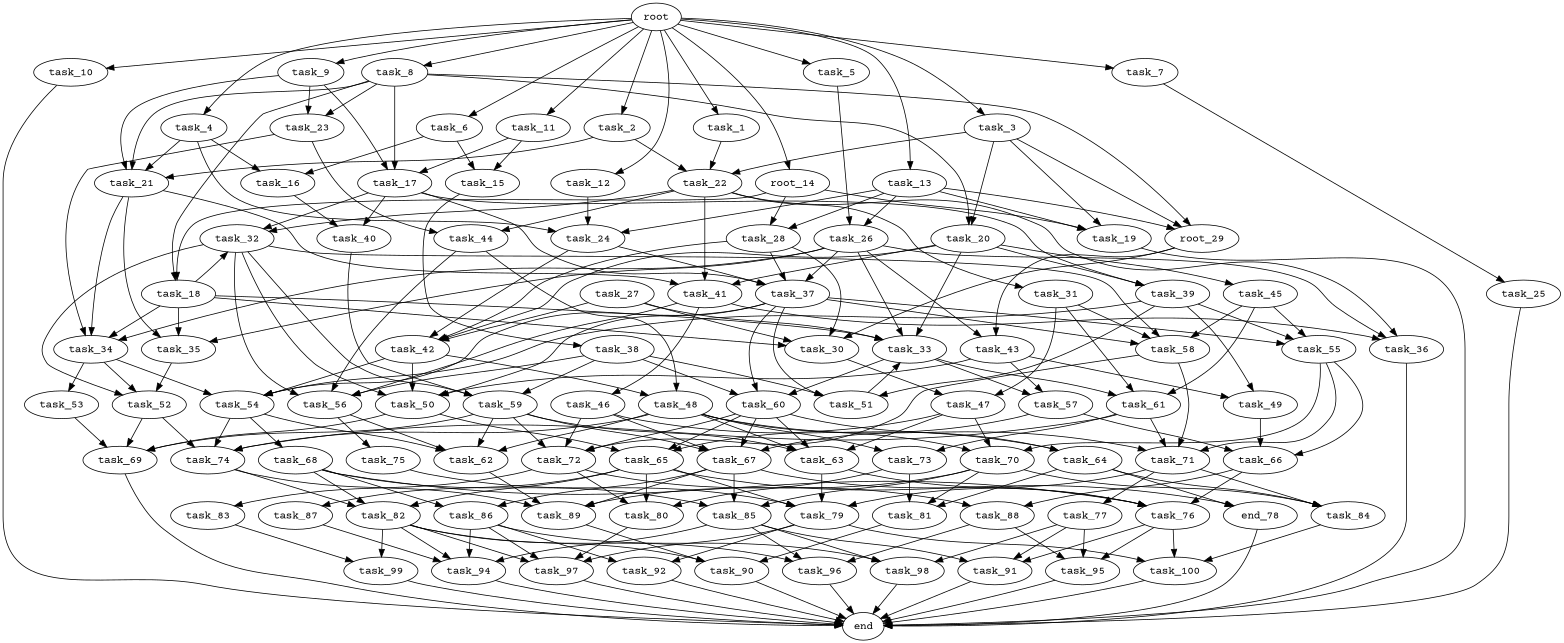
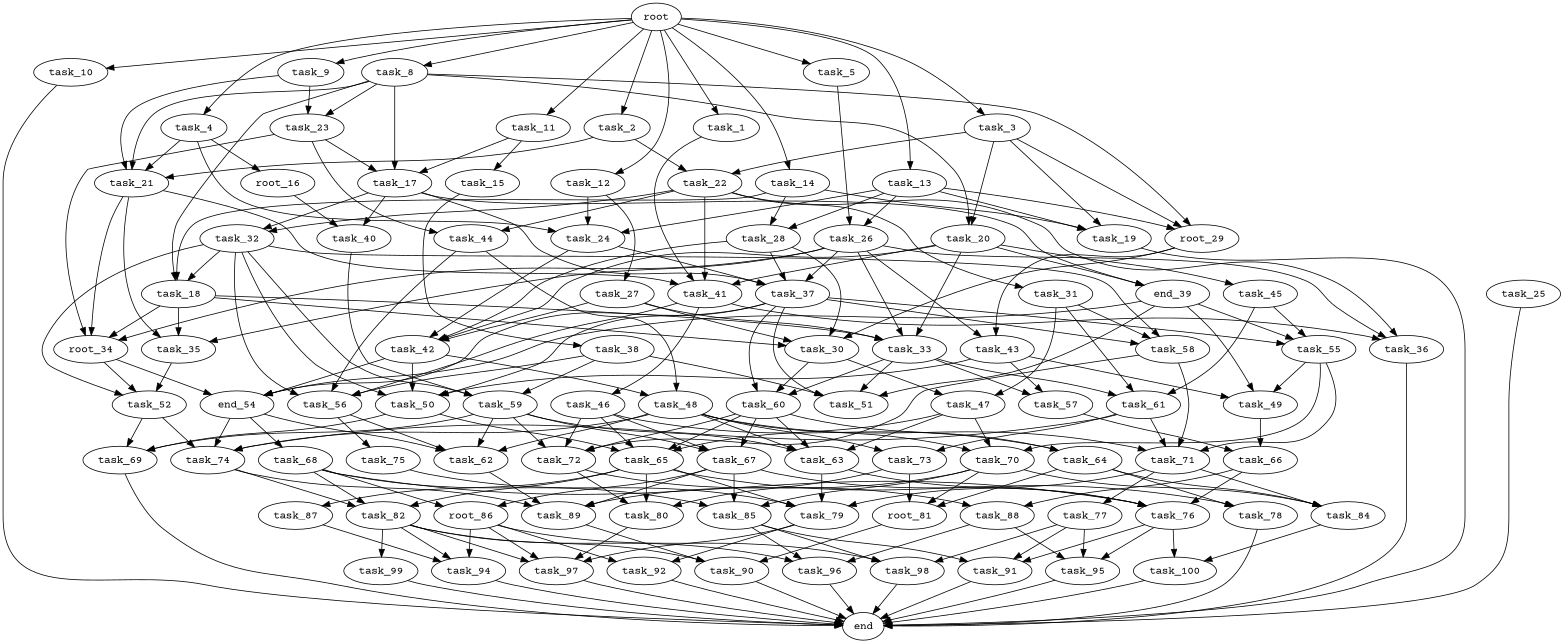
node "task_7": removed
edge "task_9" -> "task_17": now "task_23" -> "task_17"
node "task_6": removed
edge "task_1" -> "task_22": now "task_1" -> "task_41"
node "task_16": label "task_16" -> "root_16"
node "root_14": label "root_14" -> "task_14"
edge "task_12" -> "task_27": added
edge "task_18" -> "task_32": reversed
node "task_39": label "task_39" -> "end_39"
edge "task_45" -> "task_58": removed
node "task_34": label "task_34" -> "root_34"
edge "task_38" -> "task_60": now "task_30" -> "task_60"
edge "task_51" -> "task_33": reversed
node "task_53": removed
node "task_54": label "task_54" -> "end_54"
edge "task_55" -> "task_66": now "task_55" -> "task_49"
edge "task_57" -> "task_67": removed
edge "task_46" -> "task_65": added
node "task_83": removed
node "task_86": label "task_86" -> "root_86"
node "task_81": label "task_81" -> "root_81"
node "end_78": label "end_78" -> "task_78"
edge "task_85" -> "task_94": removed
edge "task_79" -> "task_100": removed
